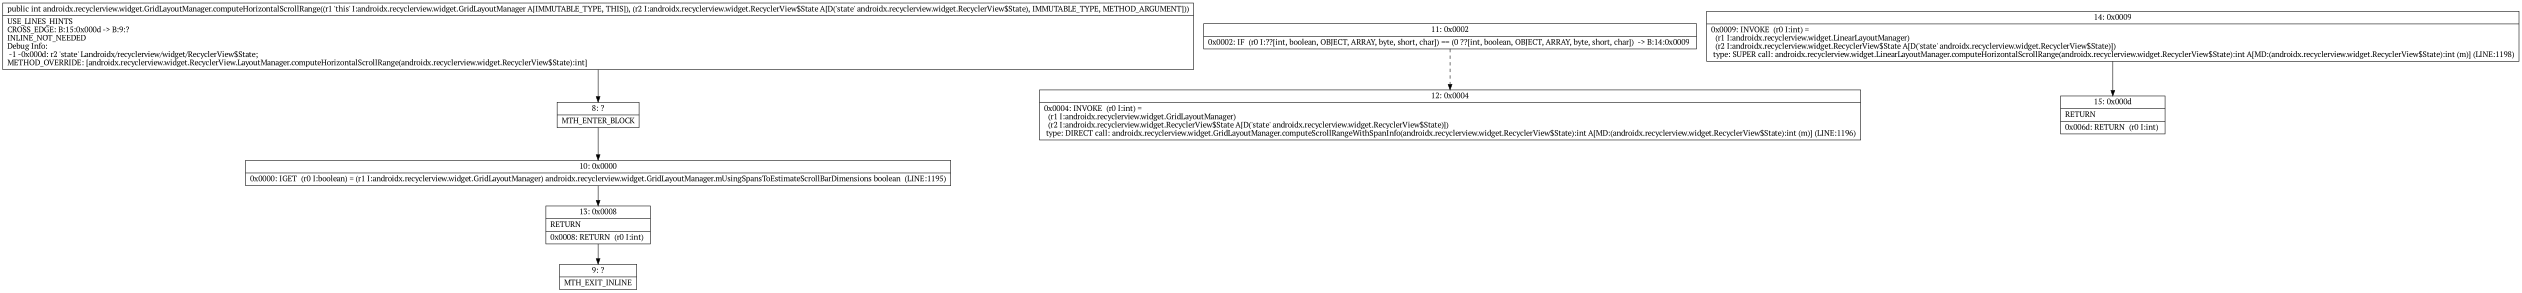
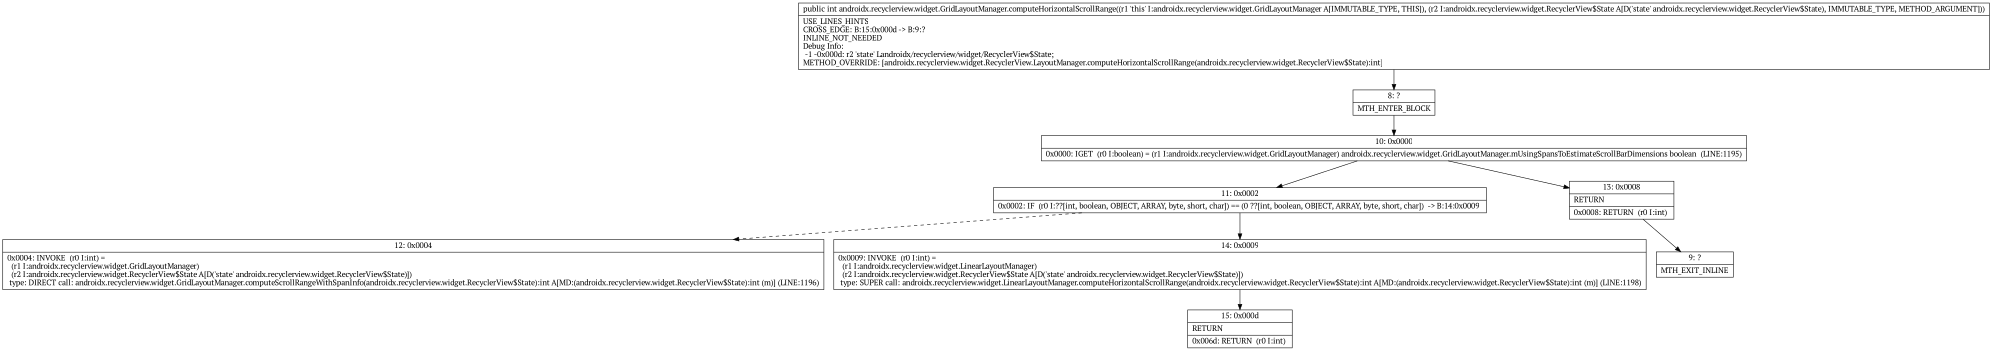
edge "10: 0x0000" -> "11: 0x0002": added
edge "11: 0x0002" -> "14: 0x0009": added
